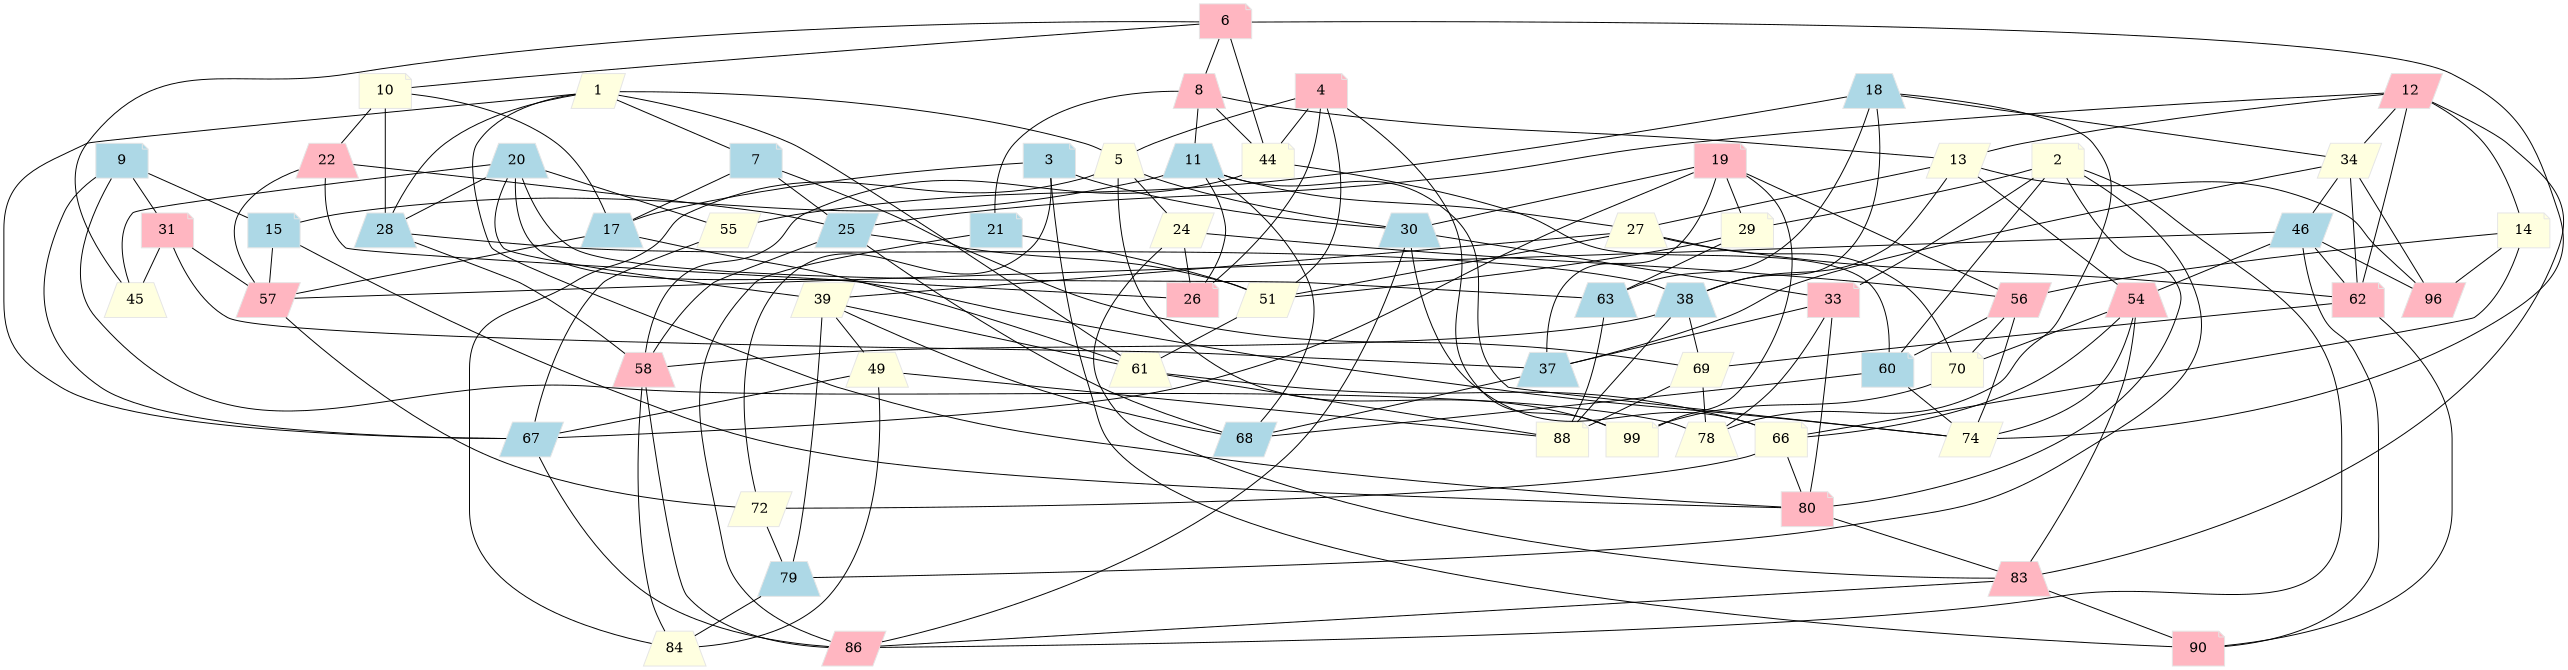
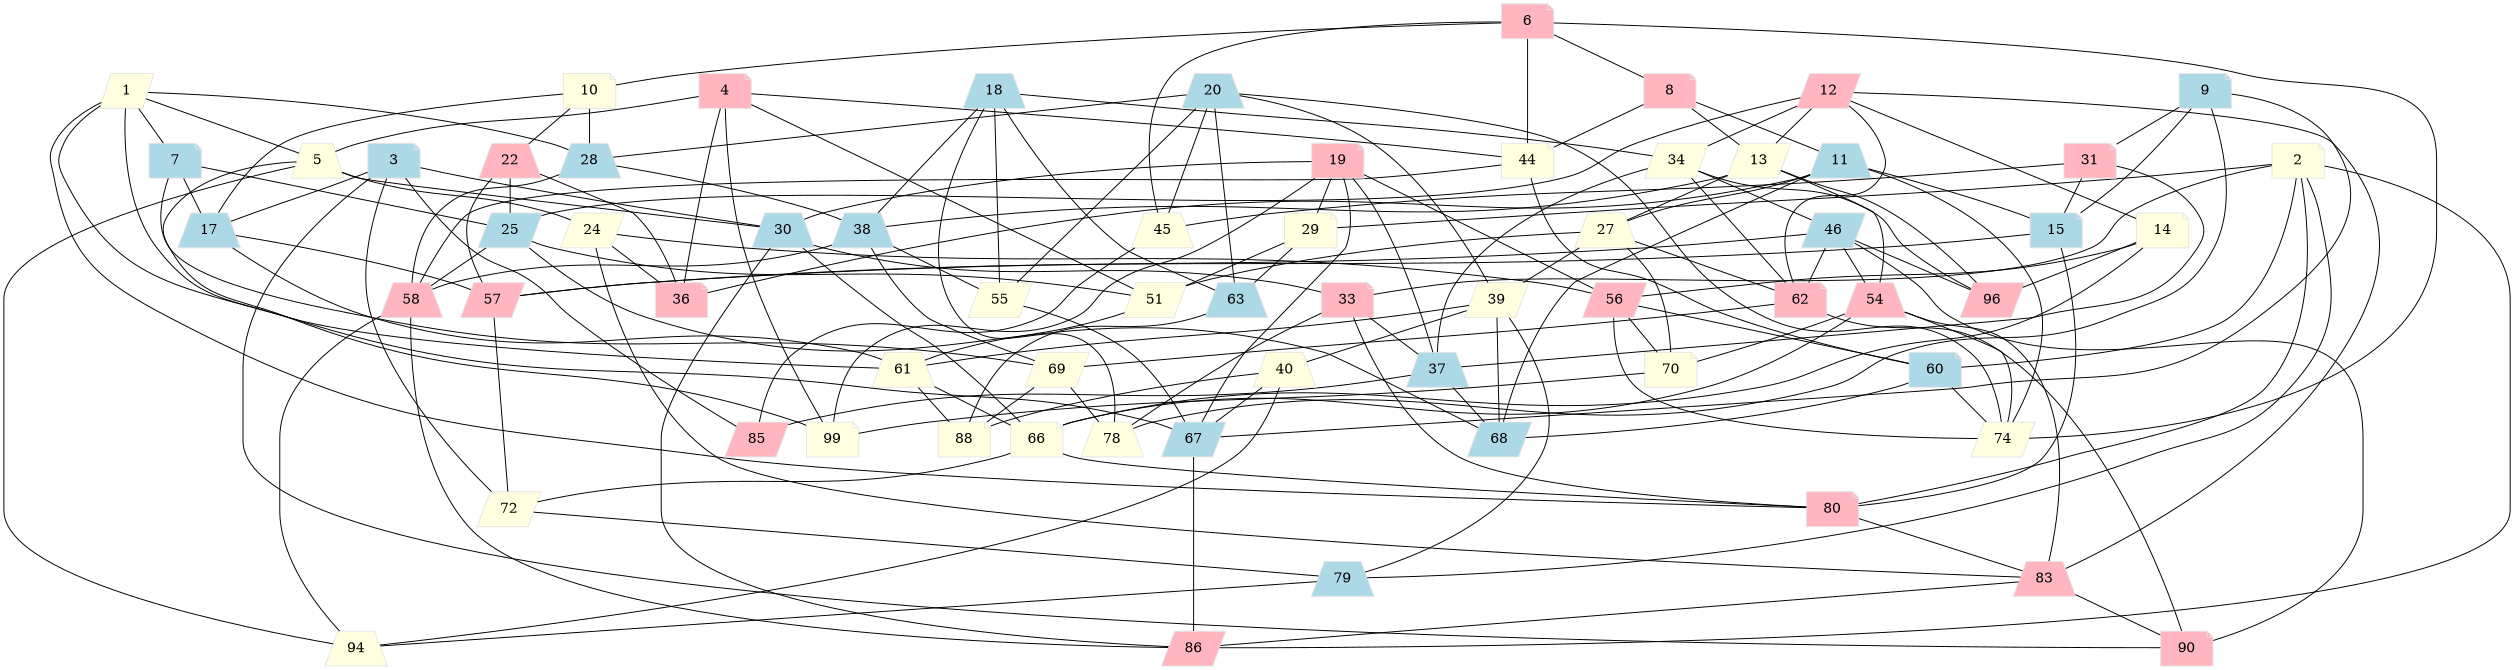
node "8": shape trapezium -> note
node "21": removed
edge "31" -- "57": now "31" -- "15"
node "26": label "26" -> "36"
node "49": label "49" -> "40"
edge "38" -- "88": now "38" -- "55"
node "85": added
node "84": label "84" -> "94"
